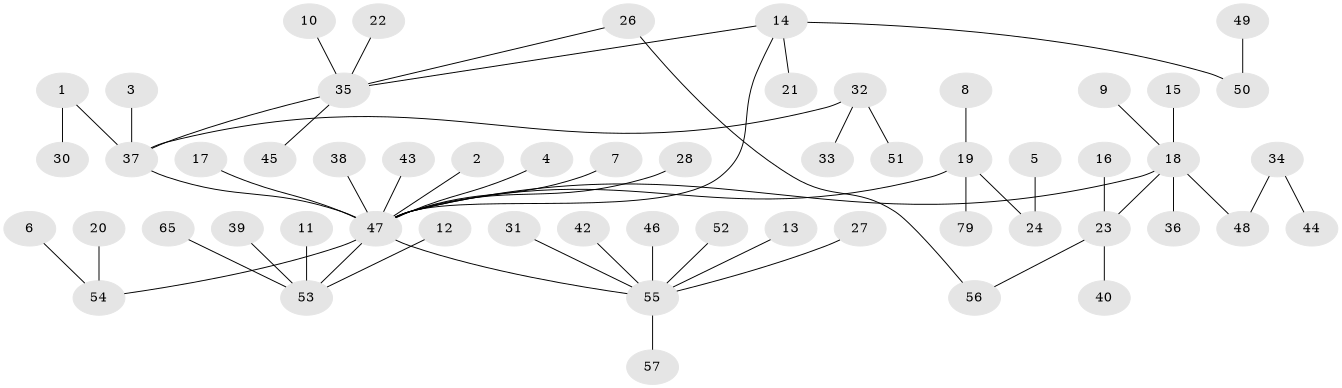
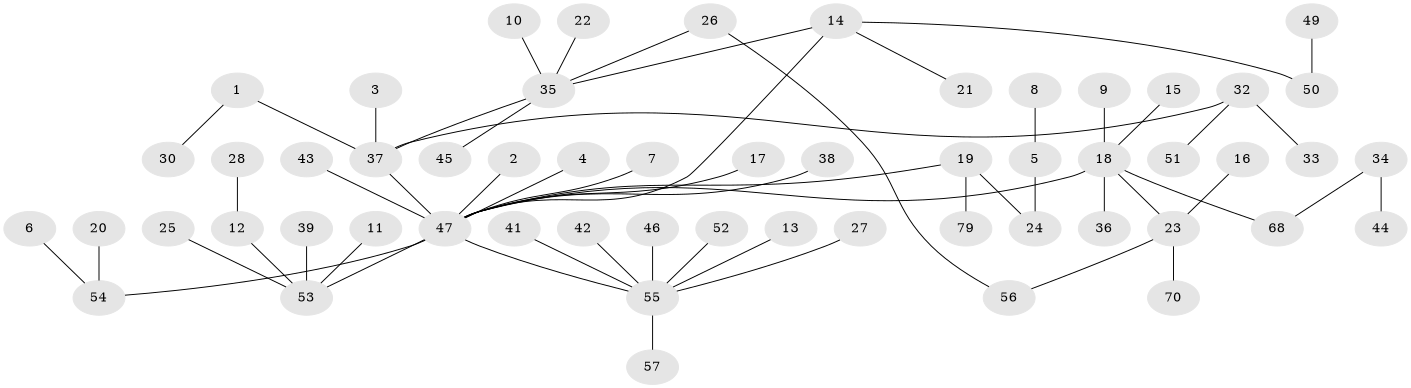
edge "8" -- "19": now "8" -- "5"
edge "28" -- "47": now "28" -- "12"
node "65": label "65" -> "25"
node "31": label "31" -> "41"
node "48": label "48" -> "68"
node "40": label "40" -> "70"
